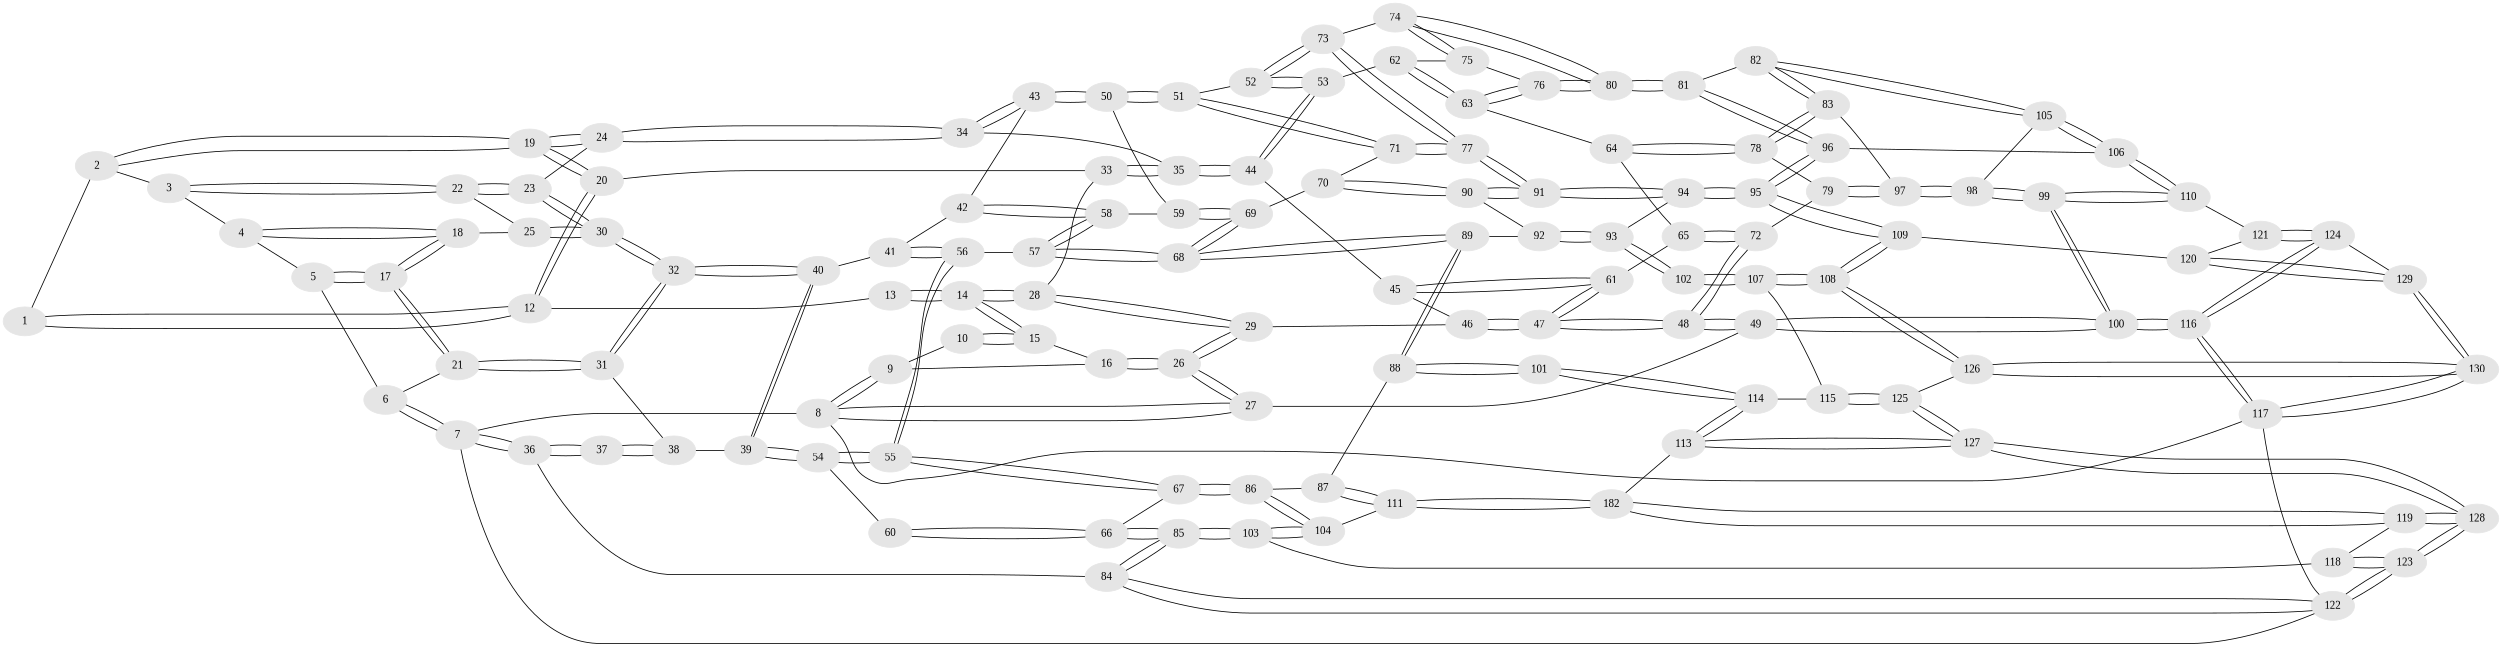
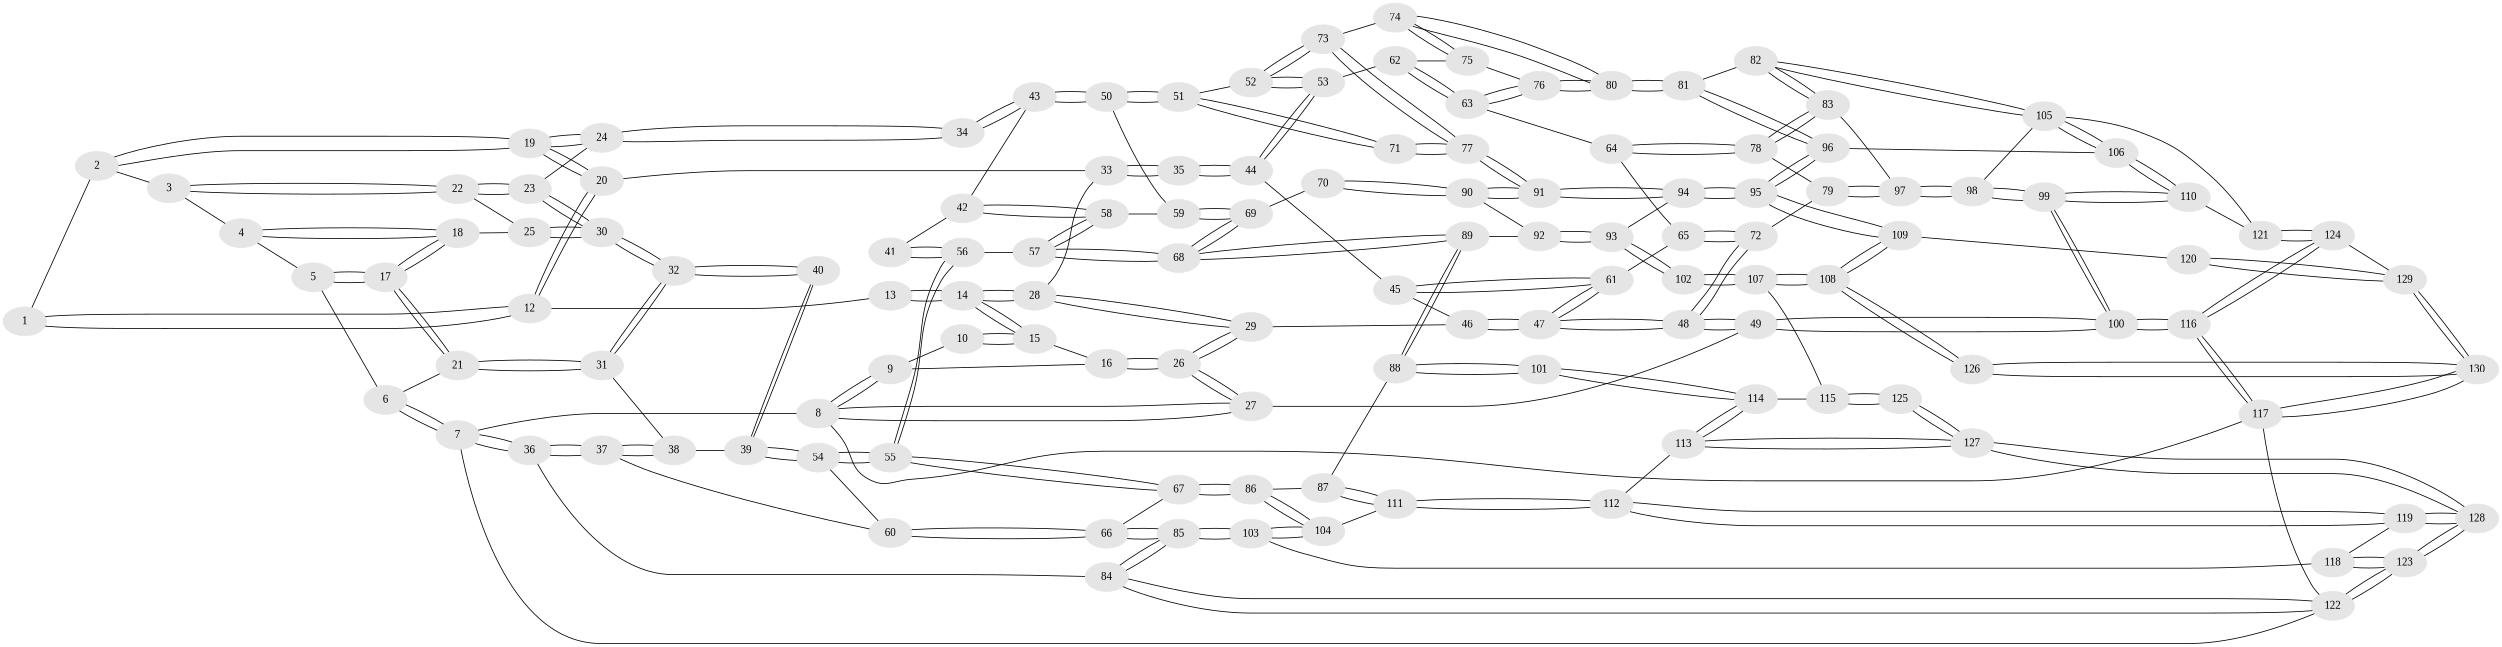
edge "34" -- "35": removed
edge "71" -- "70": removed
edge "121" -- "120": now "121" -- "105"
edge "41" -- "40": removed
edge "126" -- "125": removed
edge "37" -- "60": added
node "182": label "182" -> "112"
